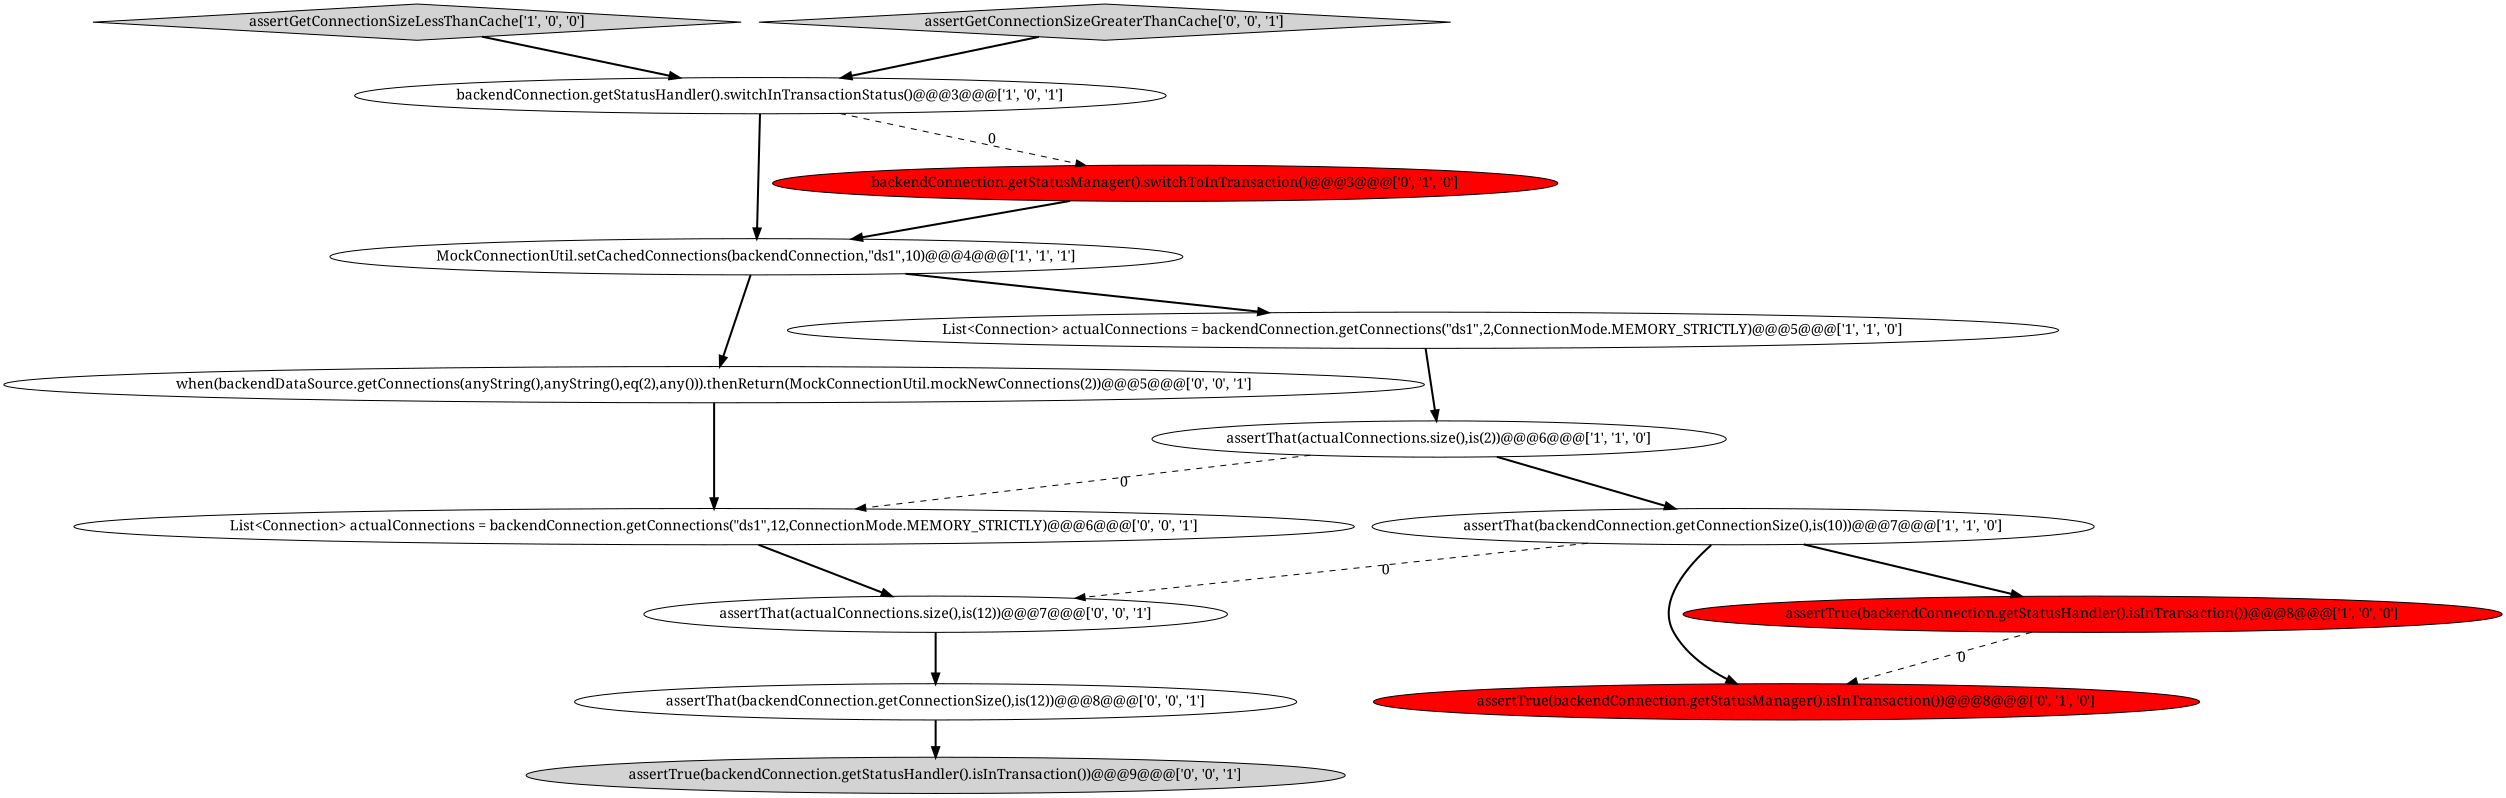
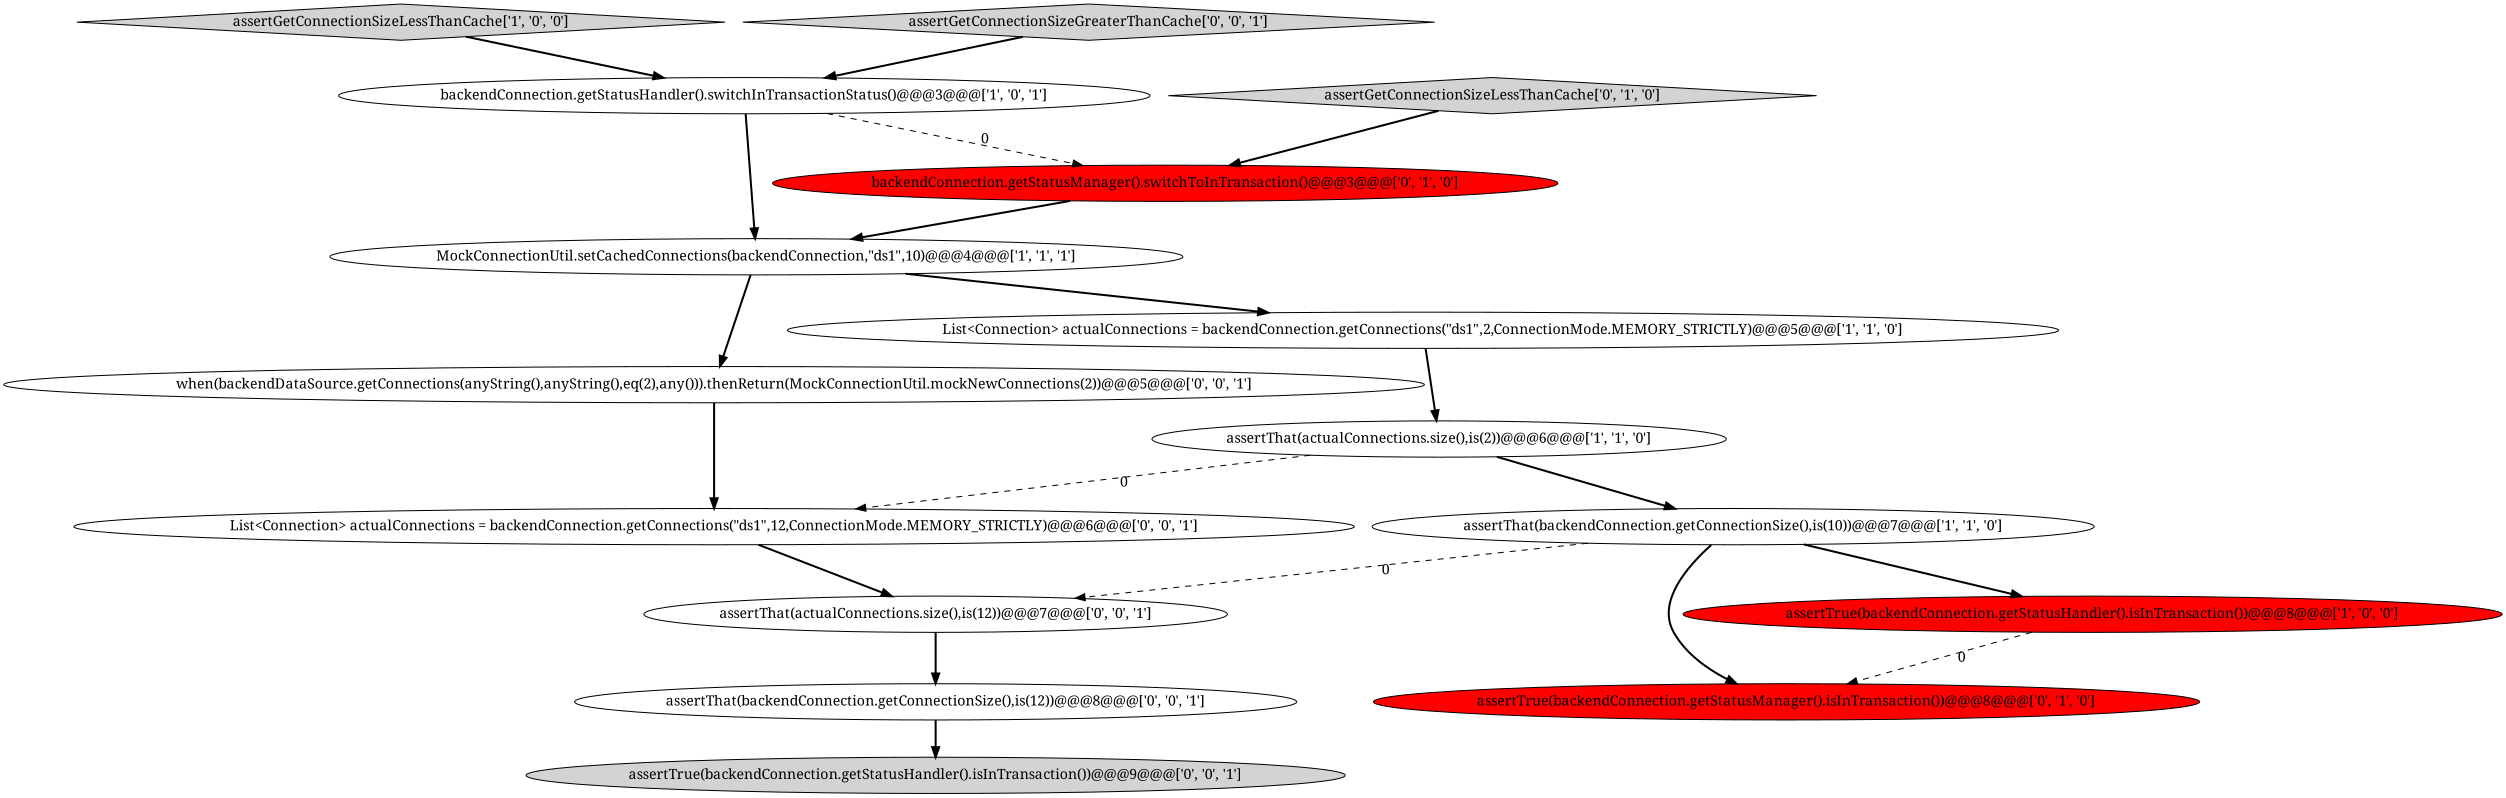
node "assertGetConnectionSizeLessThanCache['0', '1', '0']": added
